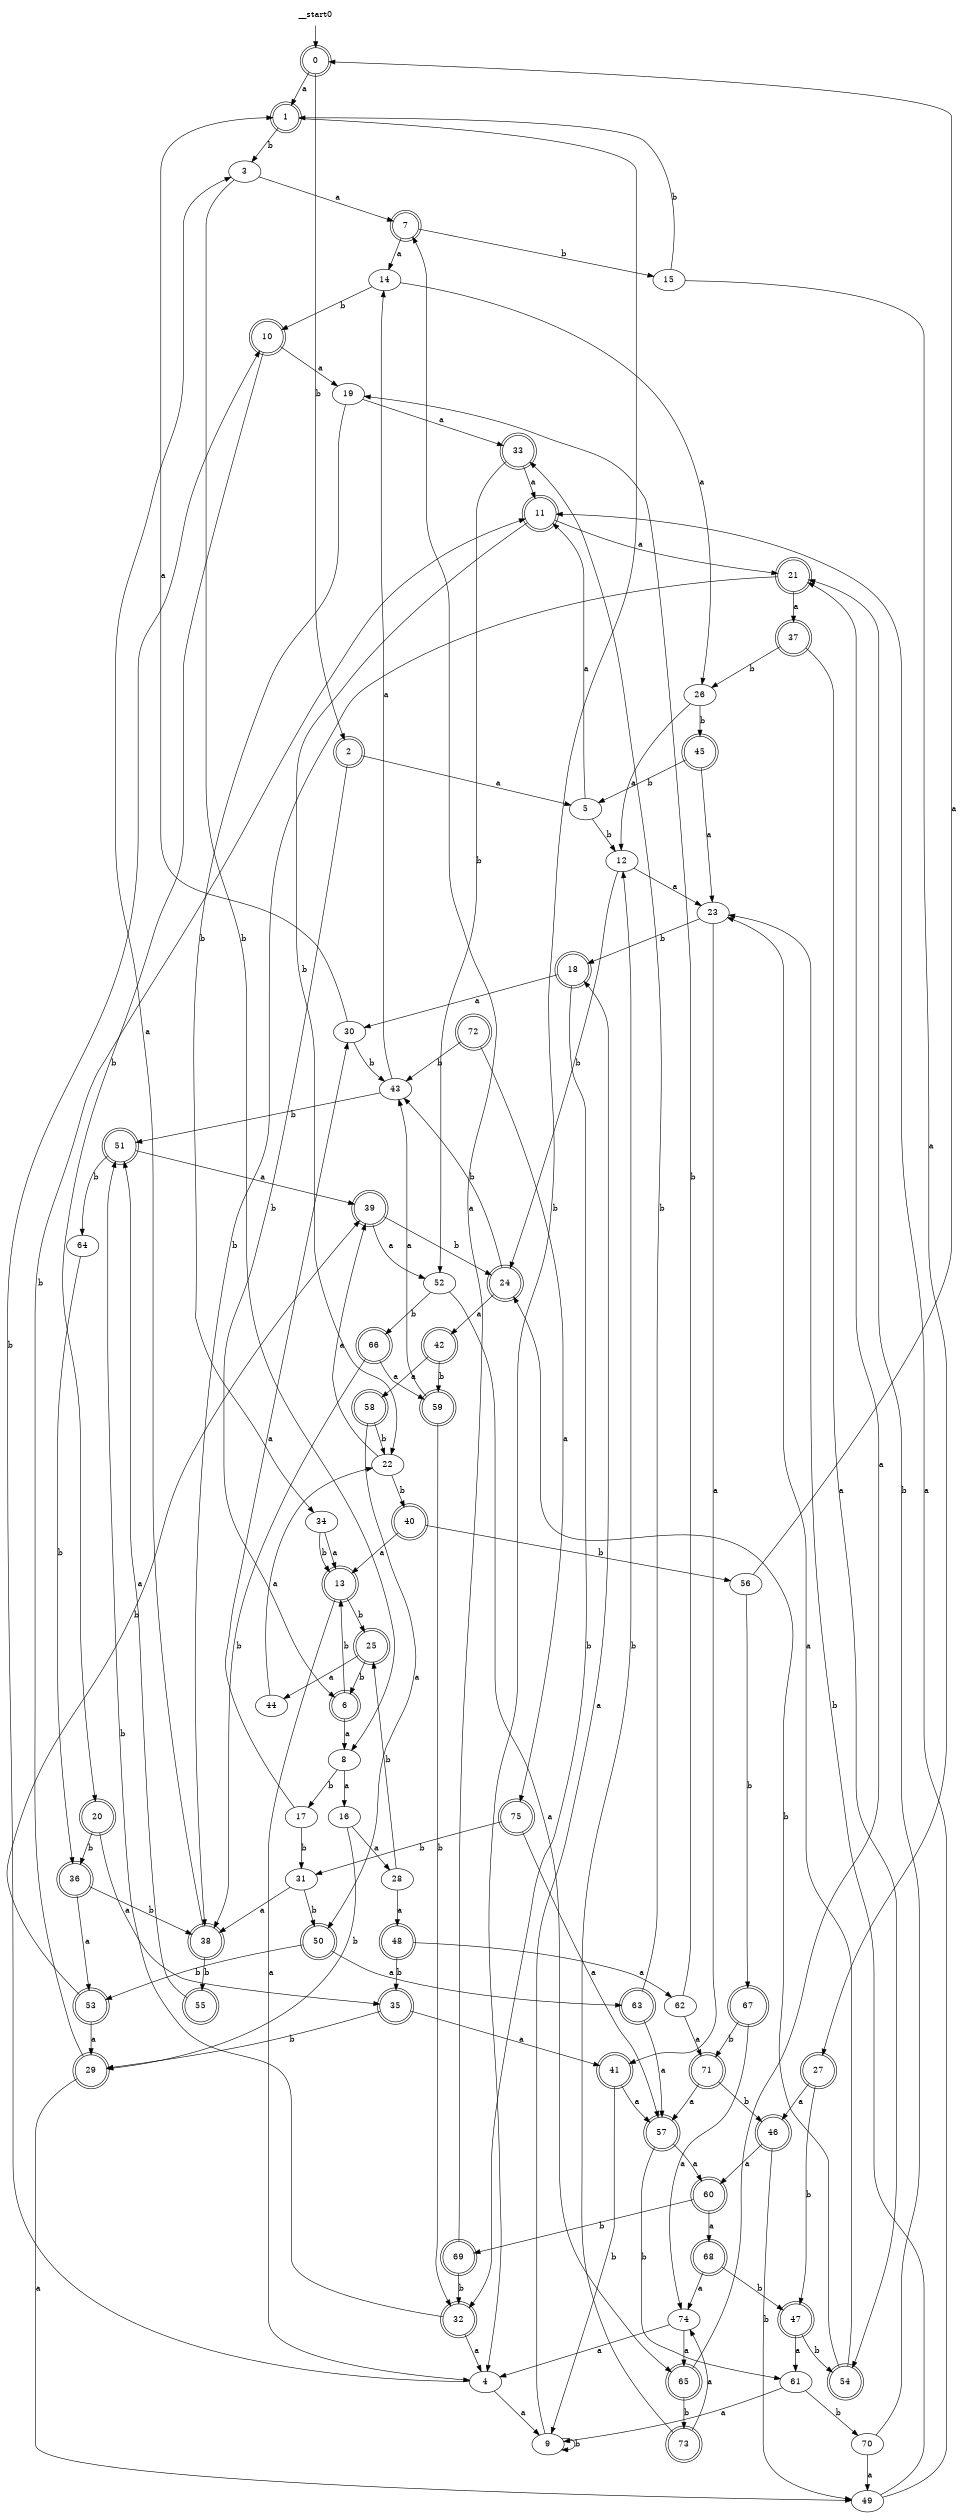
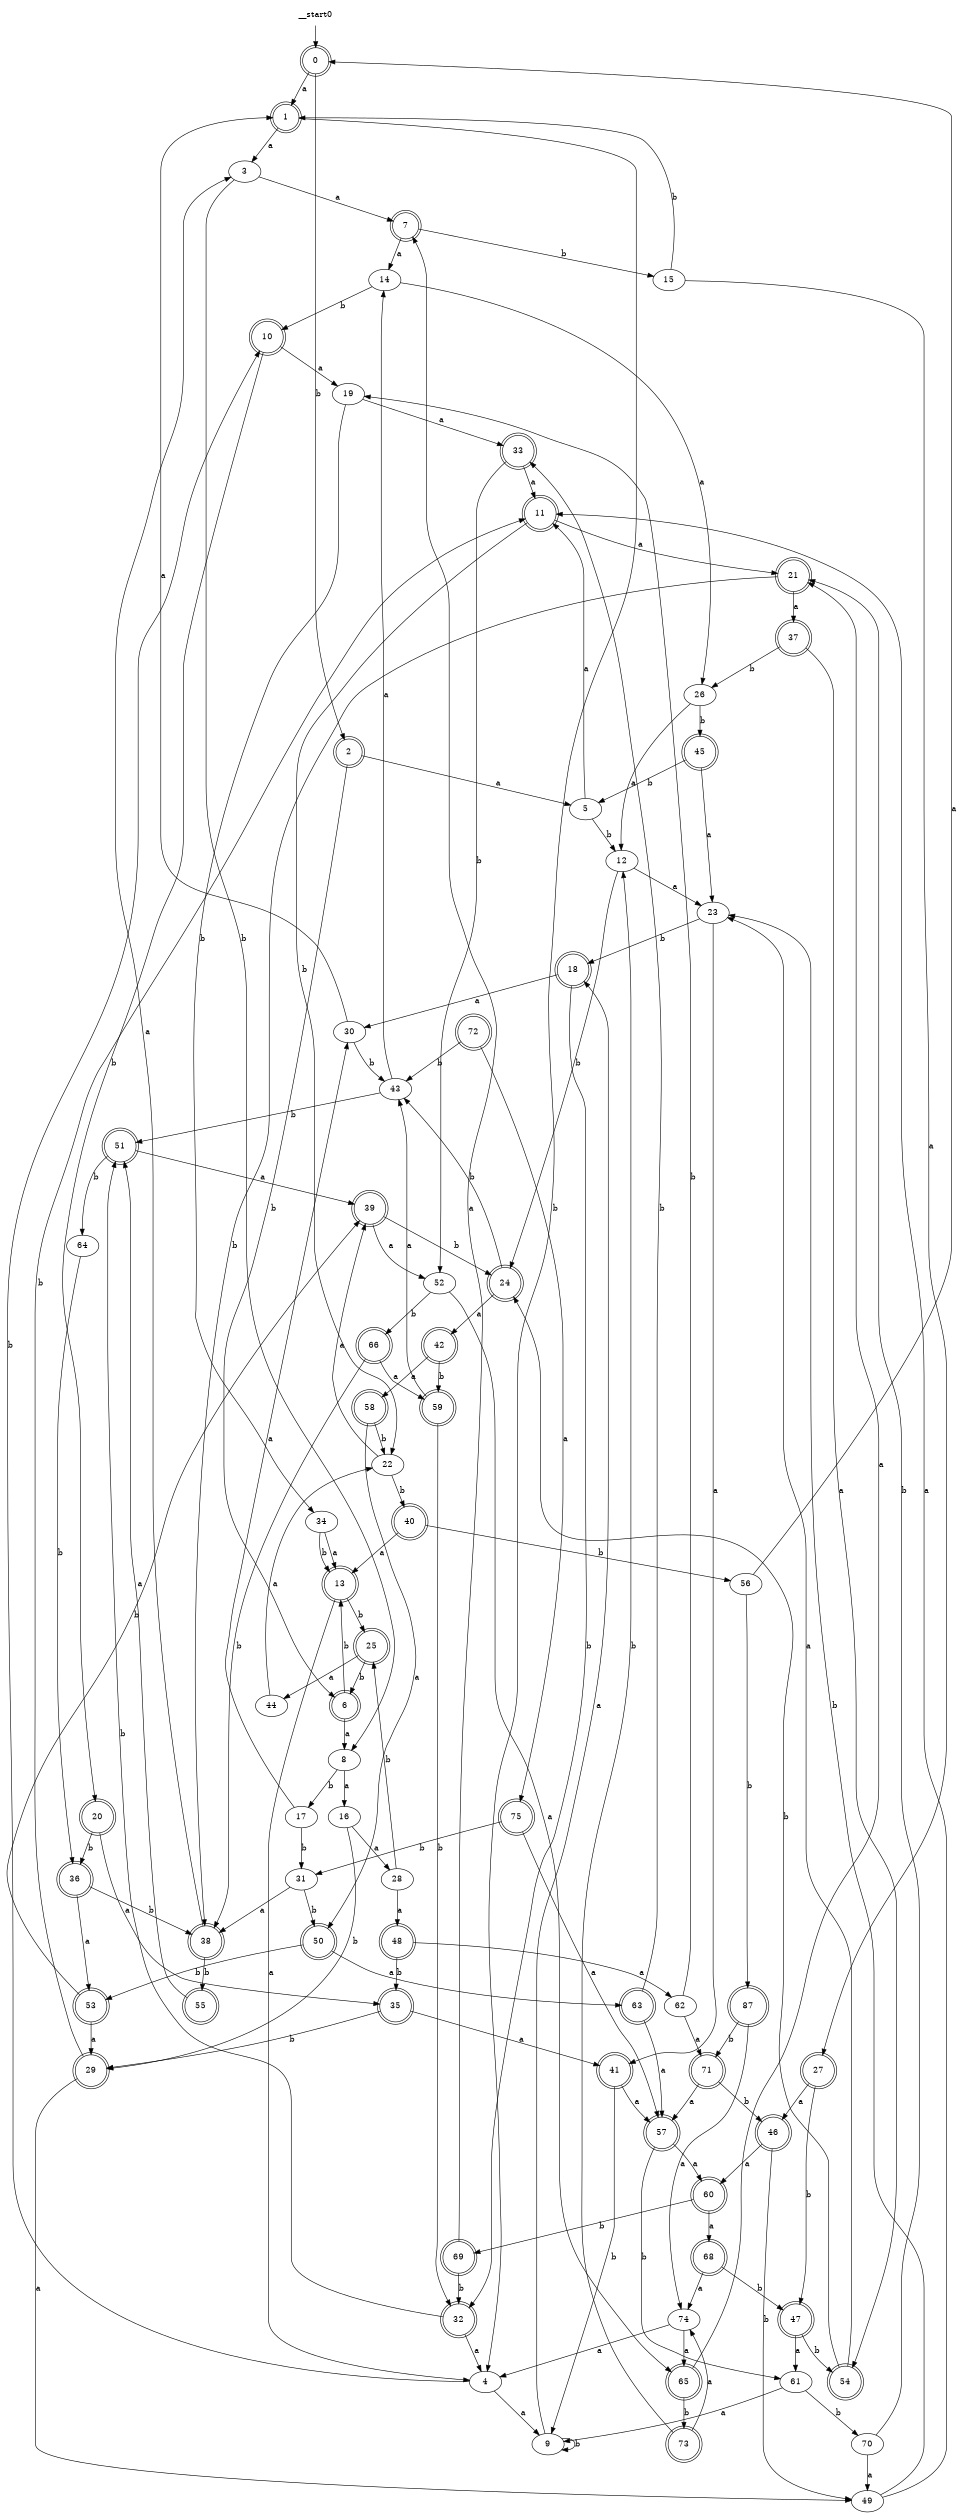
edge "1" -> "3": label "b" -> "a"
node "67": label "67" -> "87"
